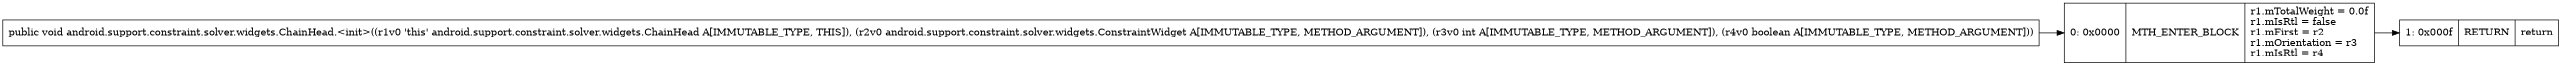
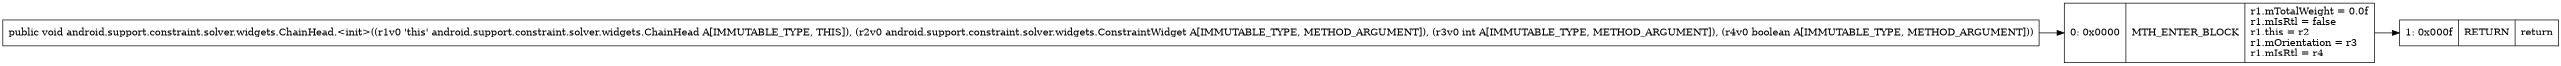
node "0: 0x0000": text "r1.mFirst = r2" -> "r1.this = r2"
